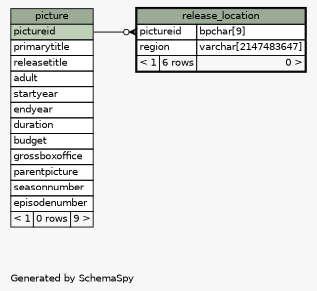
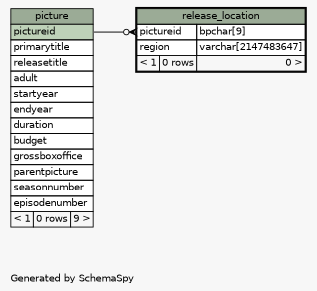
node "release_location": text "6 rows" -> "0 rows"
